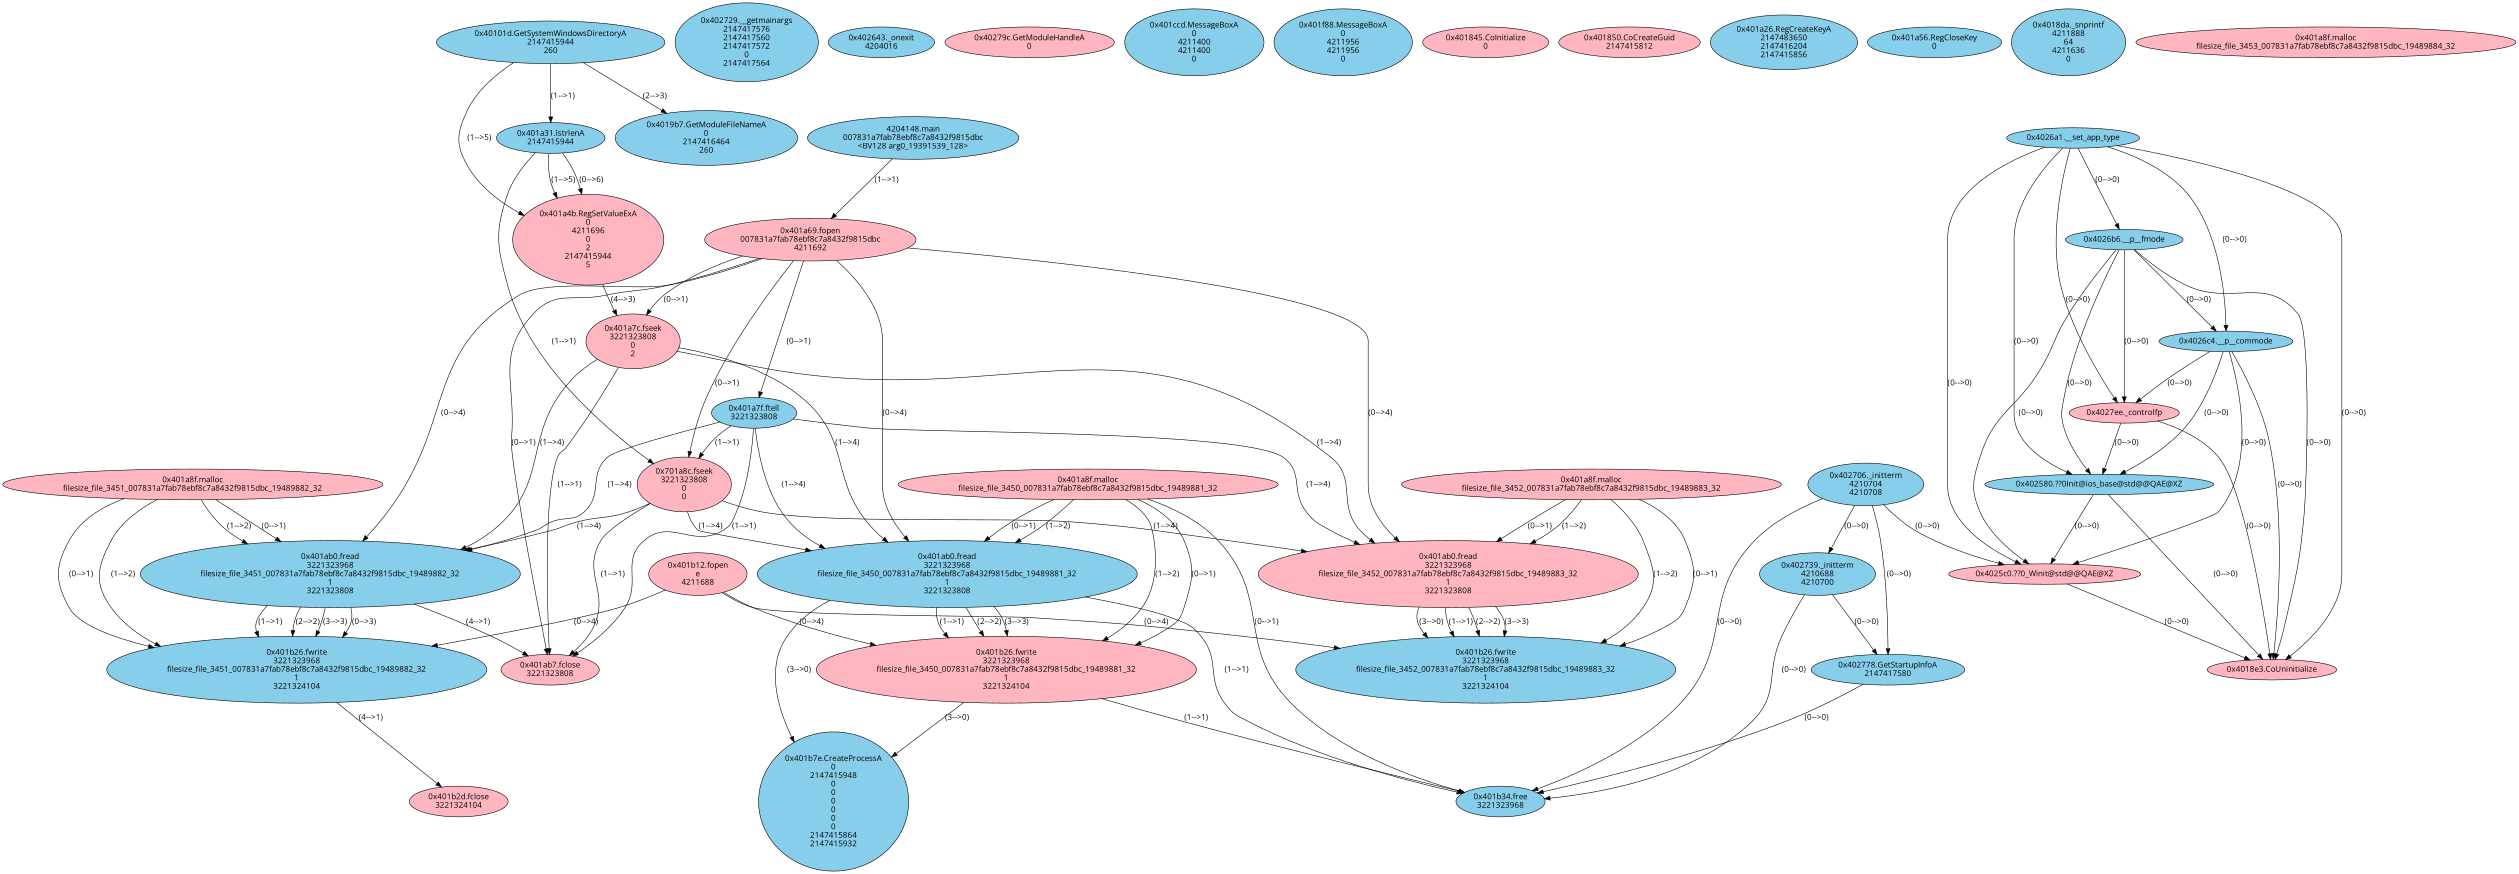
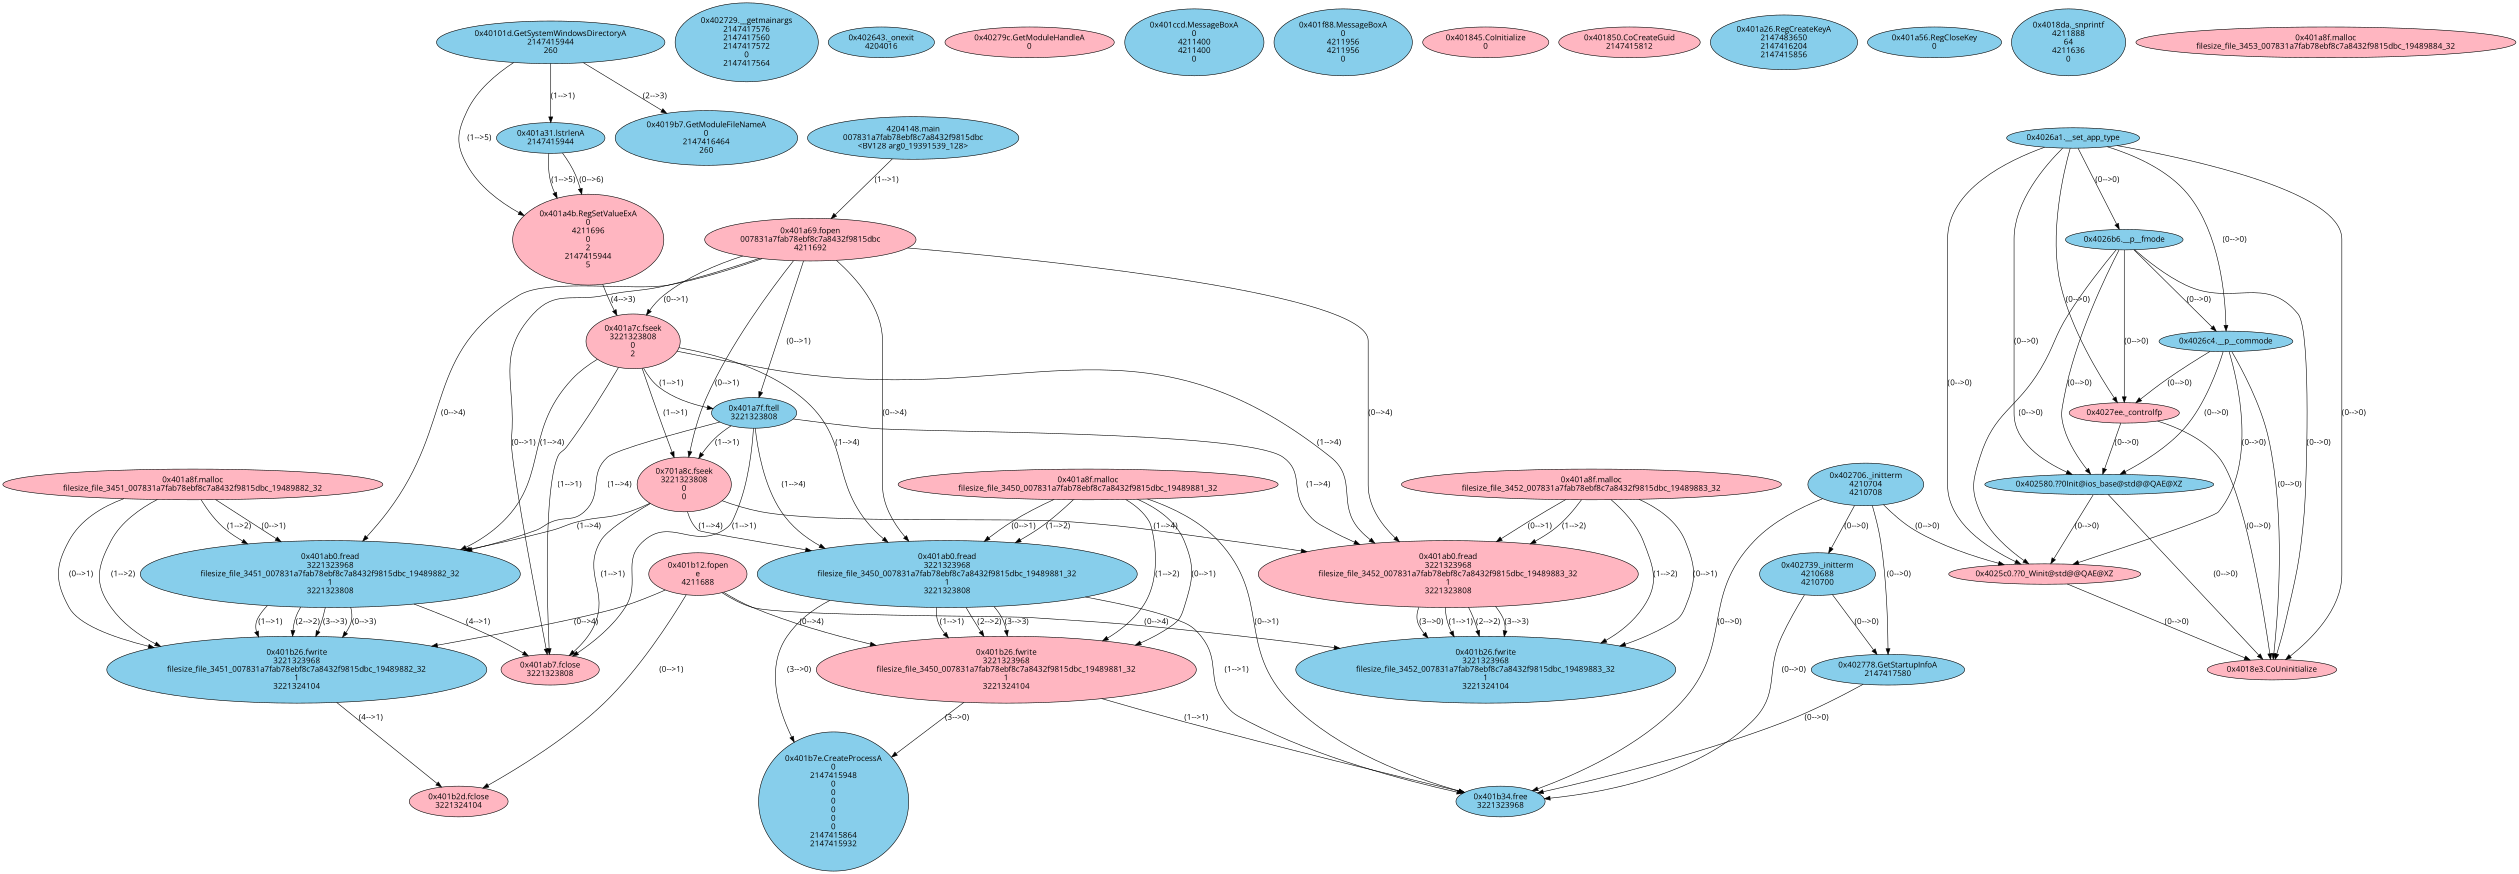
edge "0x401a31.lstrlenA 2147415944" -> "0x701a8c.fseek 3221323808 0 0": now "0x401a7c.fseek 3221323808 0 2" -> "0x701a8c.fseek 3221323808 0 0"
edge "0x401a7c.fseek 3221323808 0 2" -> "0x401a7f.ftell 3221323808": added, label "(1-->1)"
edge "0x401b12.fopen e 4211688" -> "0x401b2d.fclose 3221324104": added, label "(0-->1)"
